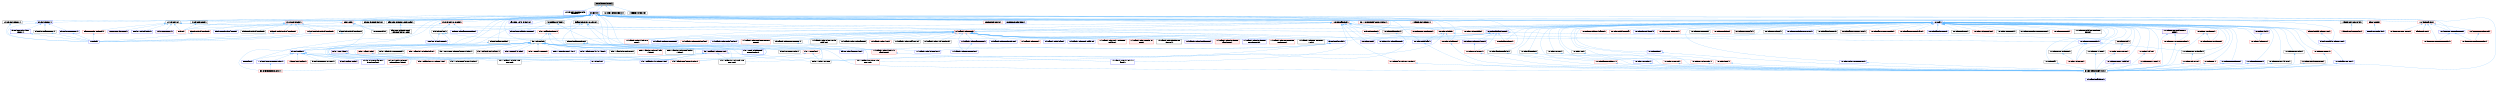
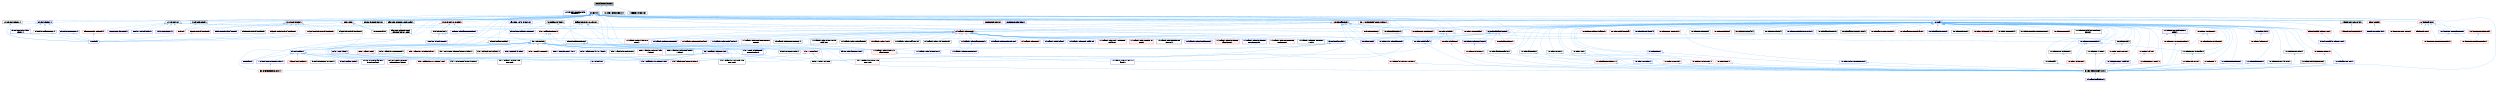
node "WidgetBlueprintFactory.h": removed
